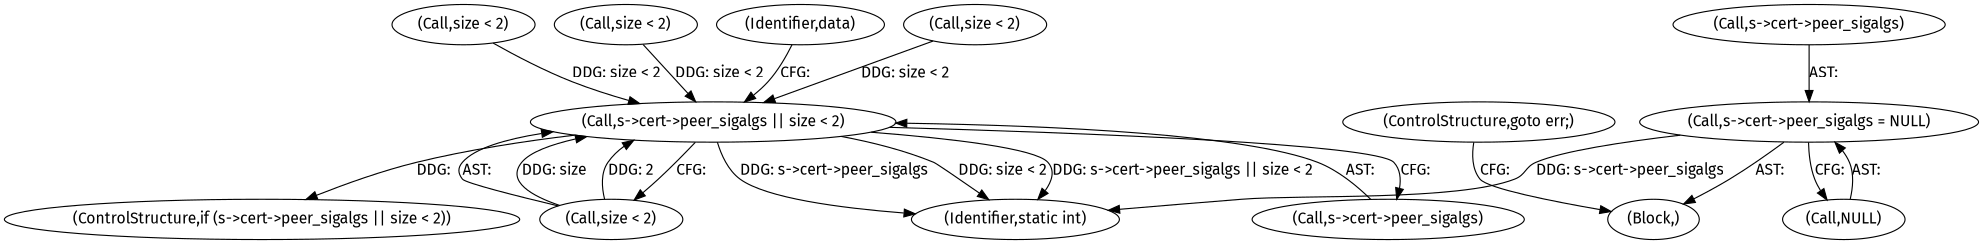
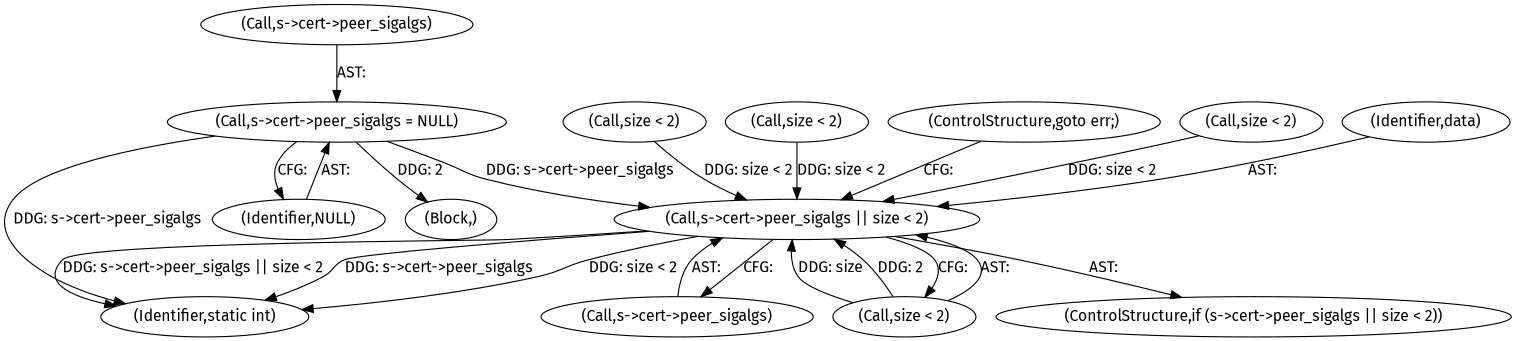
edge "(Identifier,data)" -> "(Call,s->cert->peer_sigalgs || size < 2)": label "CFG: " -> "AST: "
edge "(Call,s->cert->peer_sigalgs || size < 2)" -> "(ControlStructure,if (s->cert->peer_sigalgs || size < 2))": label "DDG: " -> "AST: "
edge "(Call,s->cert->peer_sigalgs = NULL)" -> "(Block,)": label "AST: " -> "DDG: 2"
edge "(Call,s->cert->peer_sigalgs = NULL)" -> "(Call,s->cert->peer_sigalgs || size < 2)": added, label "DDG: s->cert->peer_sigalgs"
edge "(ControlStructure,goto err;)" -> "(Block,)": now "(ControlStructure,goto err;)" -> "(Call,s->cert->peer_sigalgs || size < 2)"
node "(Call,NULL)": label "(Call,NULL)" -> "(Identifier,NULL)"
